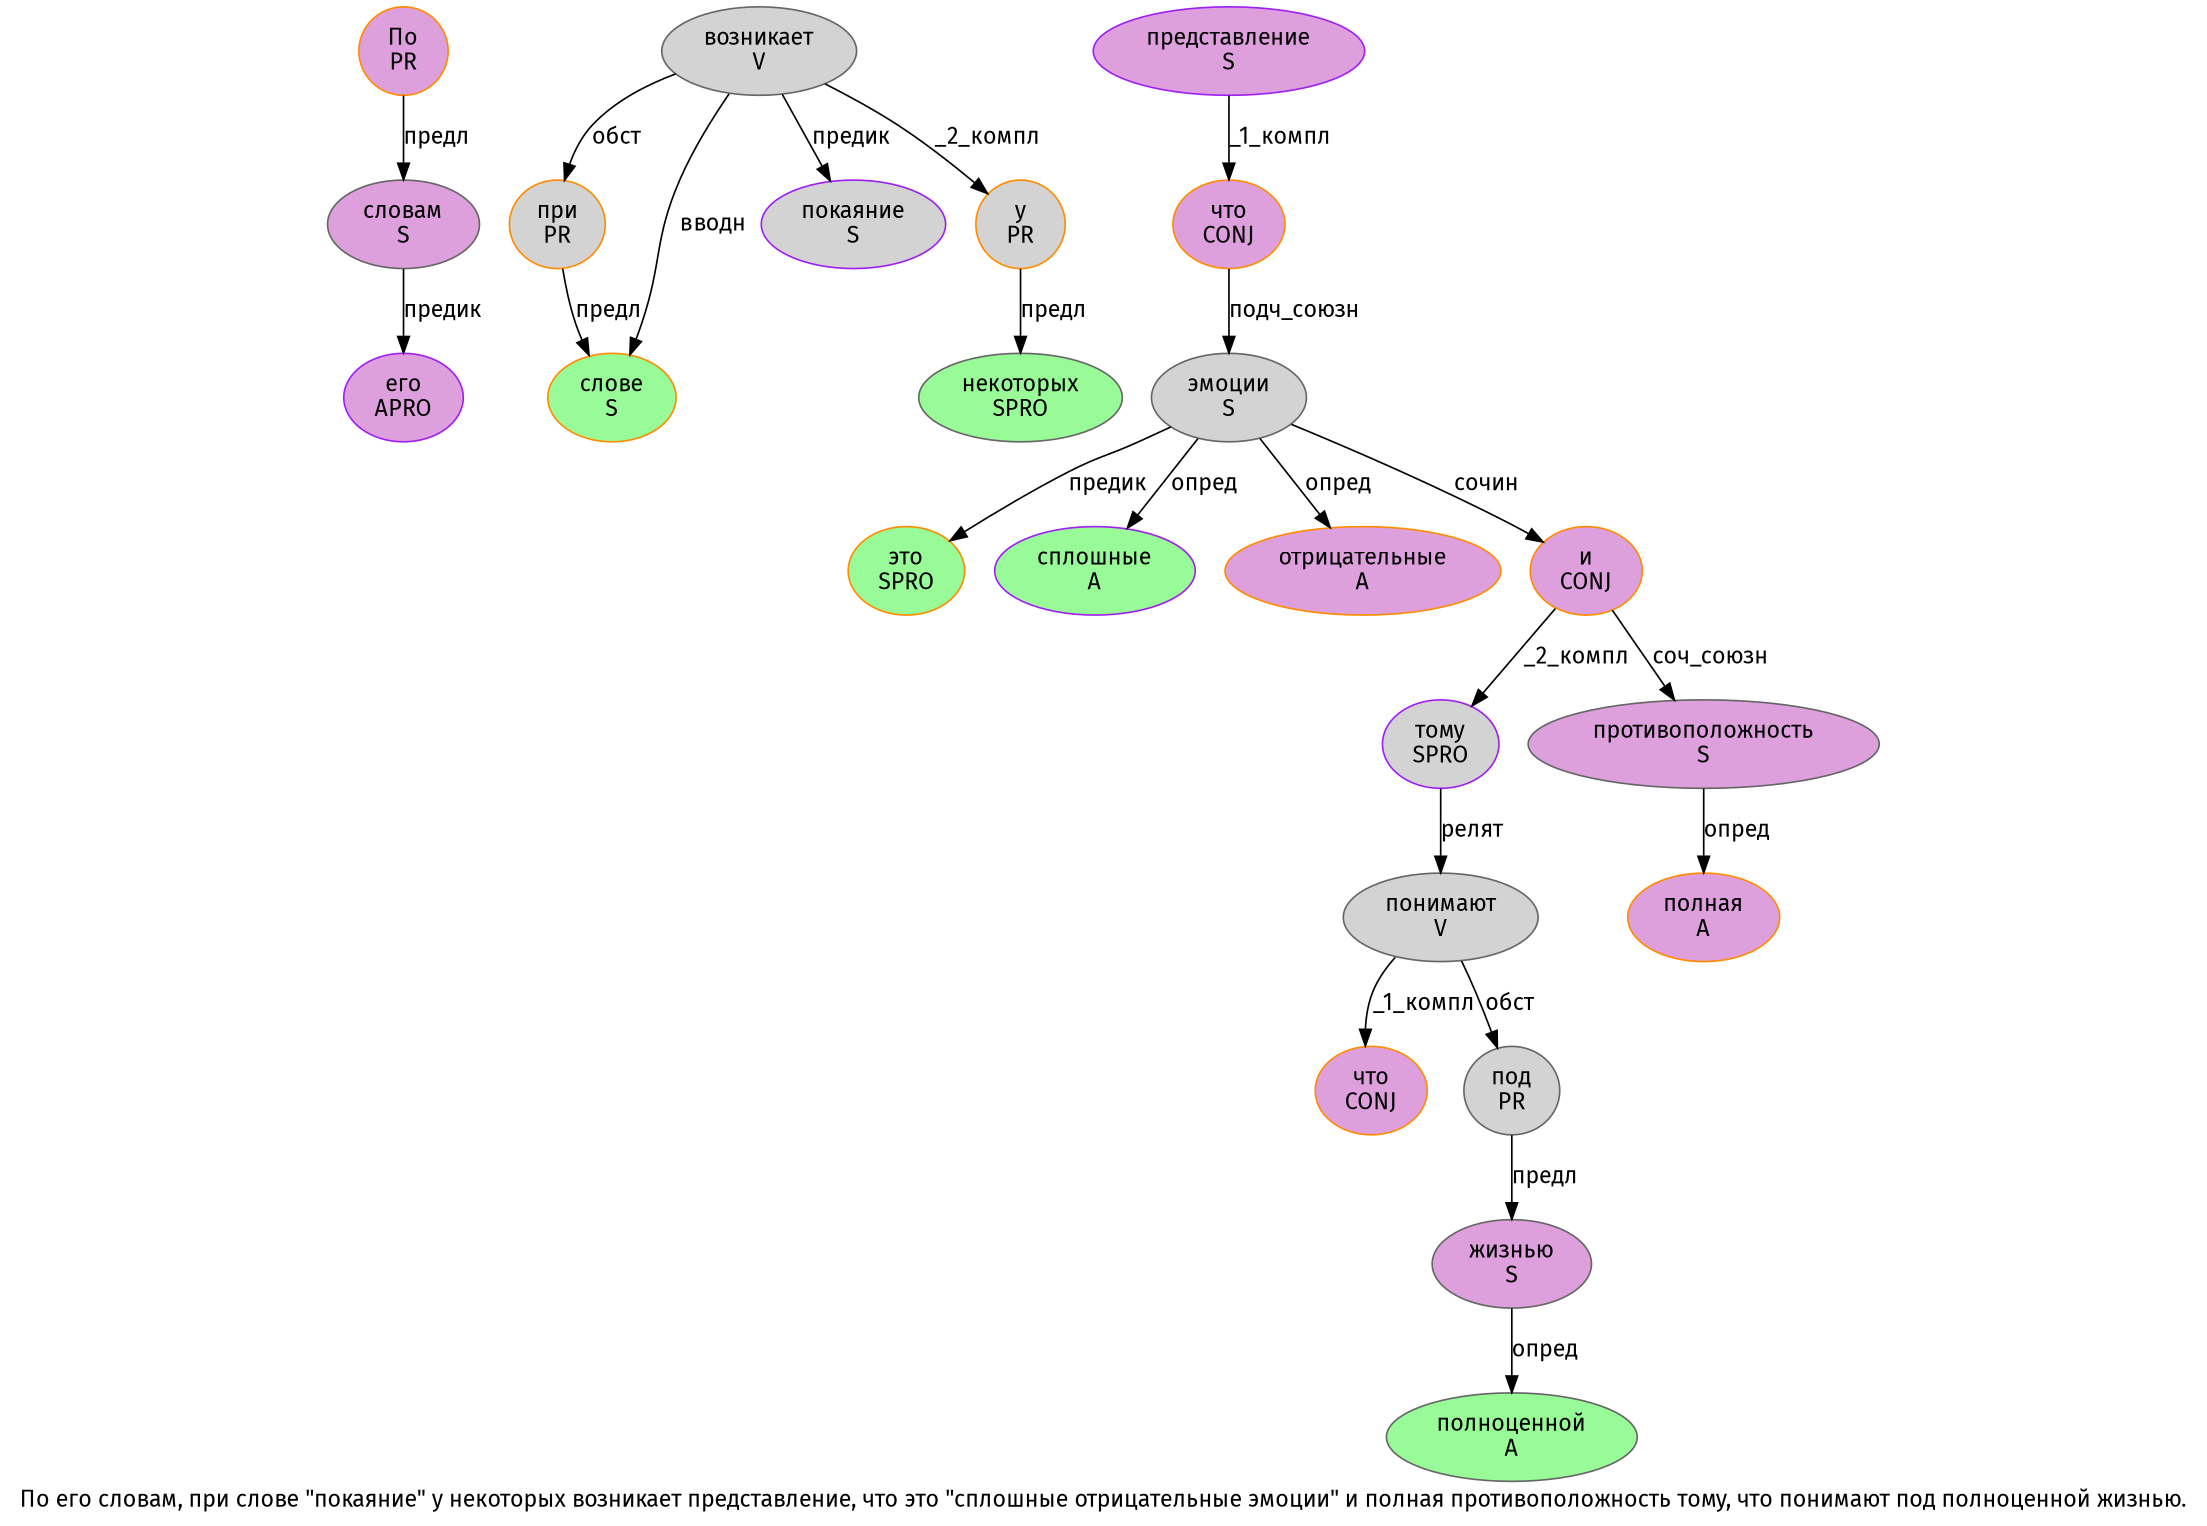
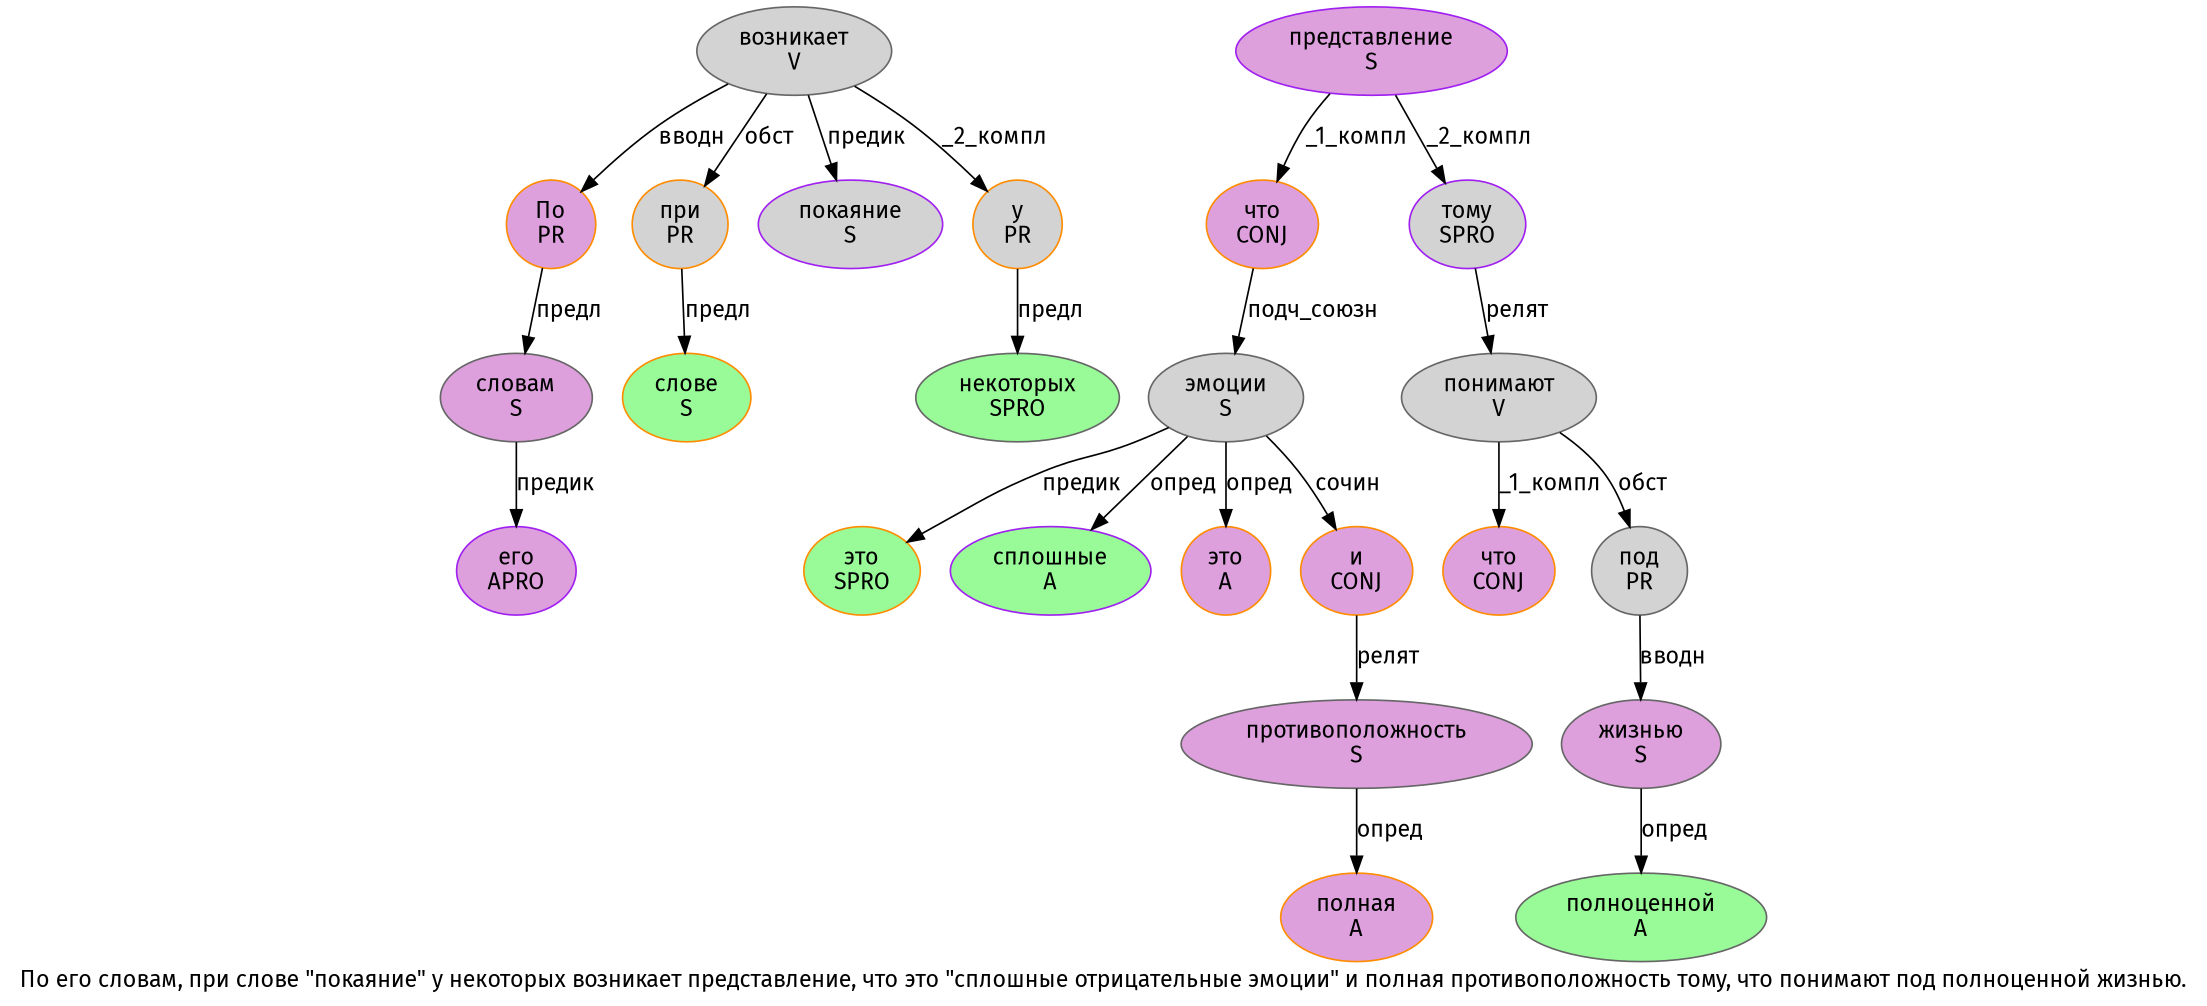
edge "возникает V" -> "слове S": now "возникает V" -> "По PR"
node "отрицательные A": label "отрицательные A" -> "это A"
edge "и CONJ" -> "тому SPRO": now "представление S" -> "тому SPRO"
edge "и CONJ" -> "противоположность S": label "соч_союзн" -> "релят"
edge "под PR" -> "жизнью S": label "предл" -> "вводн"
